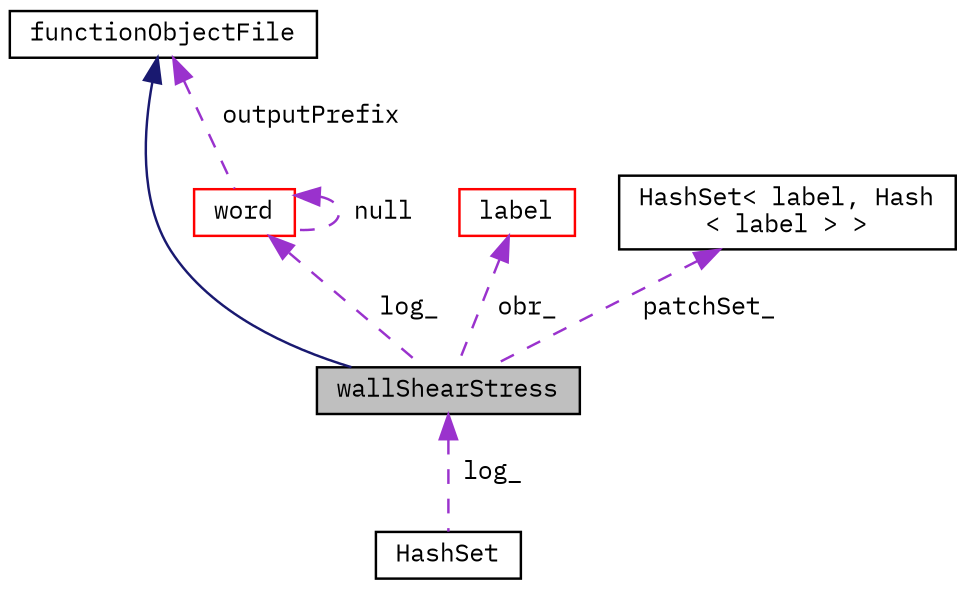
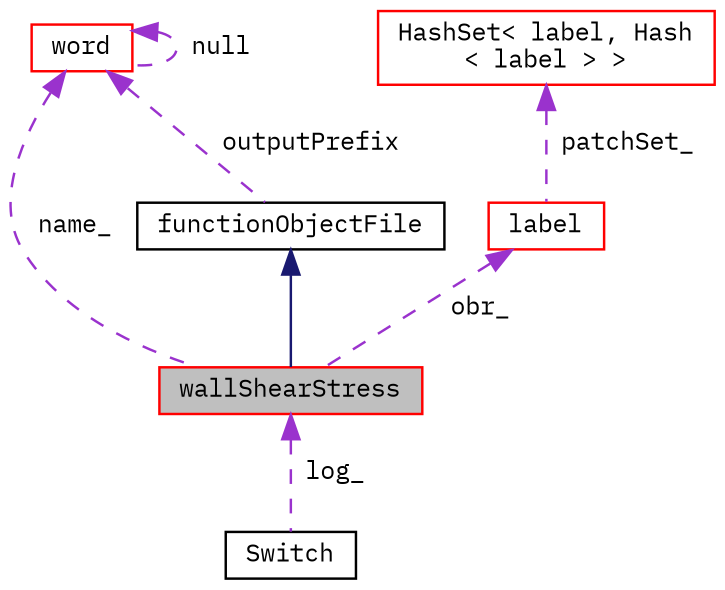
edge "word" -> "functionObjectFile": reversed
node "HashSet< label, Hash < label > >": color black -> red
edge "wallShearStress" -> "word": label " log_" -> " name_"
edge "wallShearStress" -> "HashSet< label, Hash < label > >": now "label" -> "HashSet< label, Hash < label > >"
node "wallShearStress": color black -> red
node "HashSet": label "HashSet" -> "Switch"
